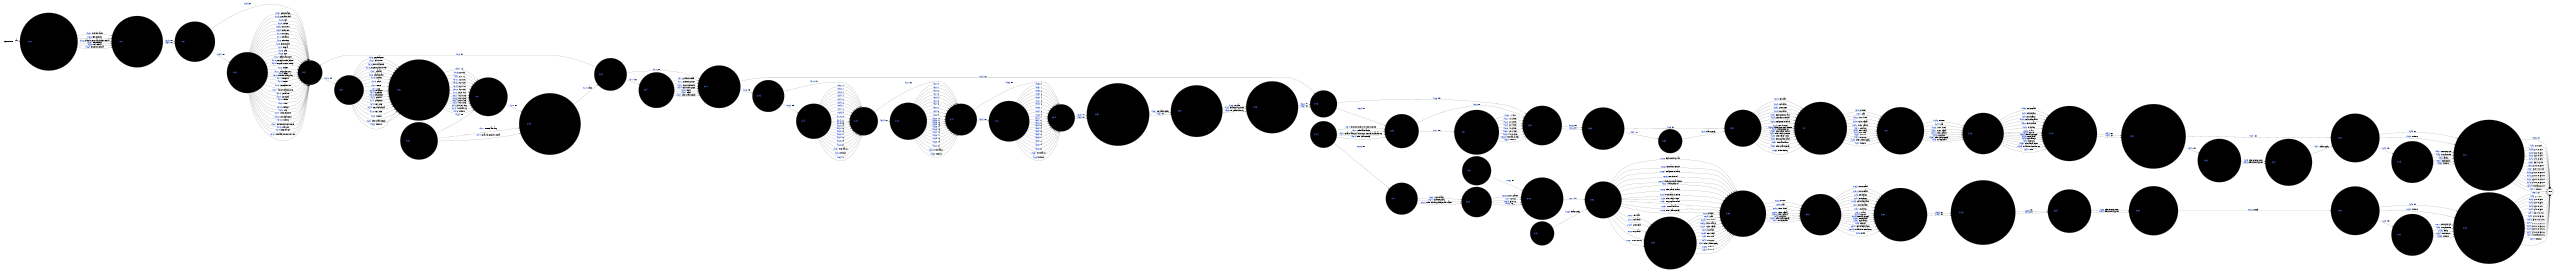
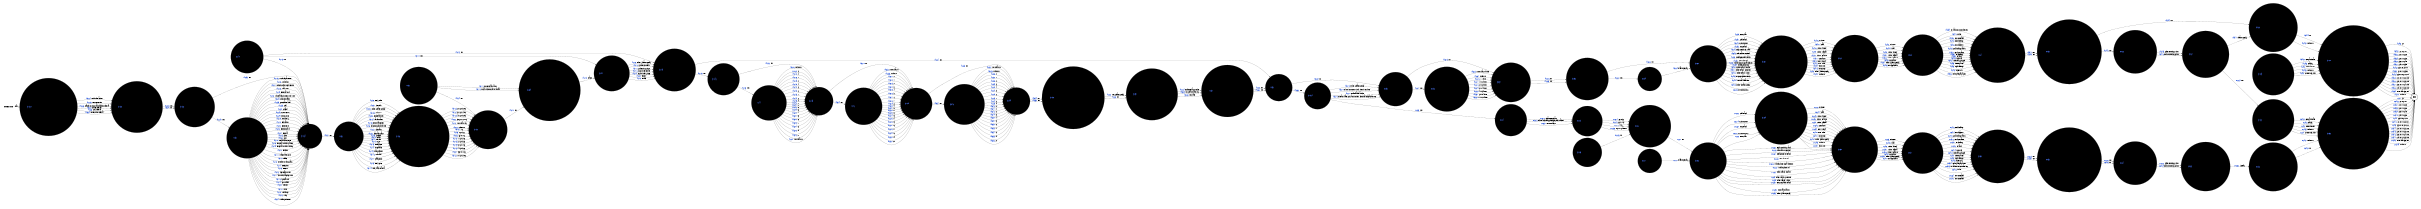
node "START_NODE": label "START_NODE" -> "NODE_NODE"
edge "51239" -> "51240": now "51239" -> "51241"
edge "51253" -> "51257": now "51253" -> "51254"
edge "51268" -> "51269": removed, label "198948 Yes"
edge "57236" -> "57237": now "51267" -> "57237"
